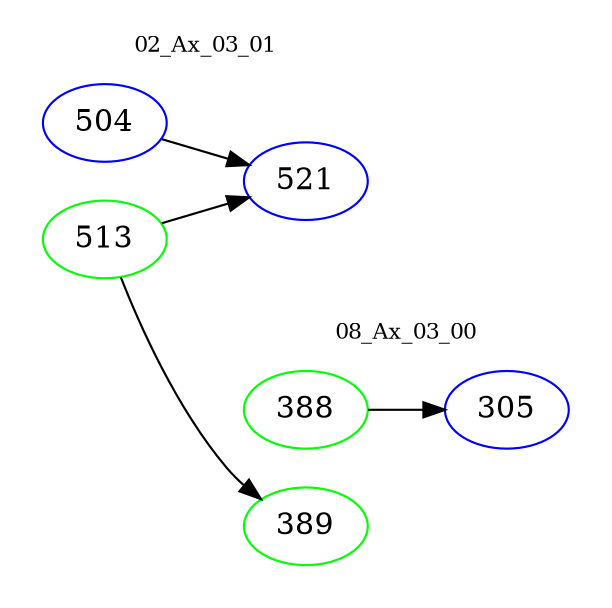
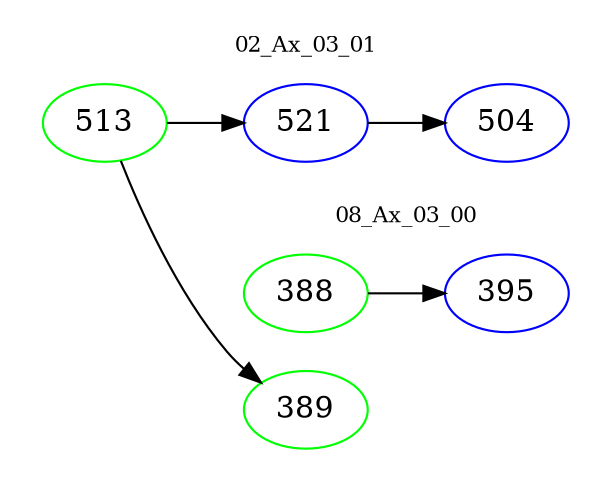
edge "504" -> "521": reversed
node "305": label "305" -> "395"
